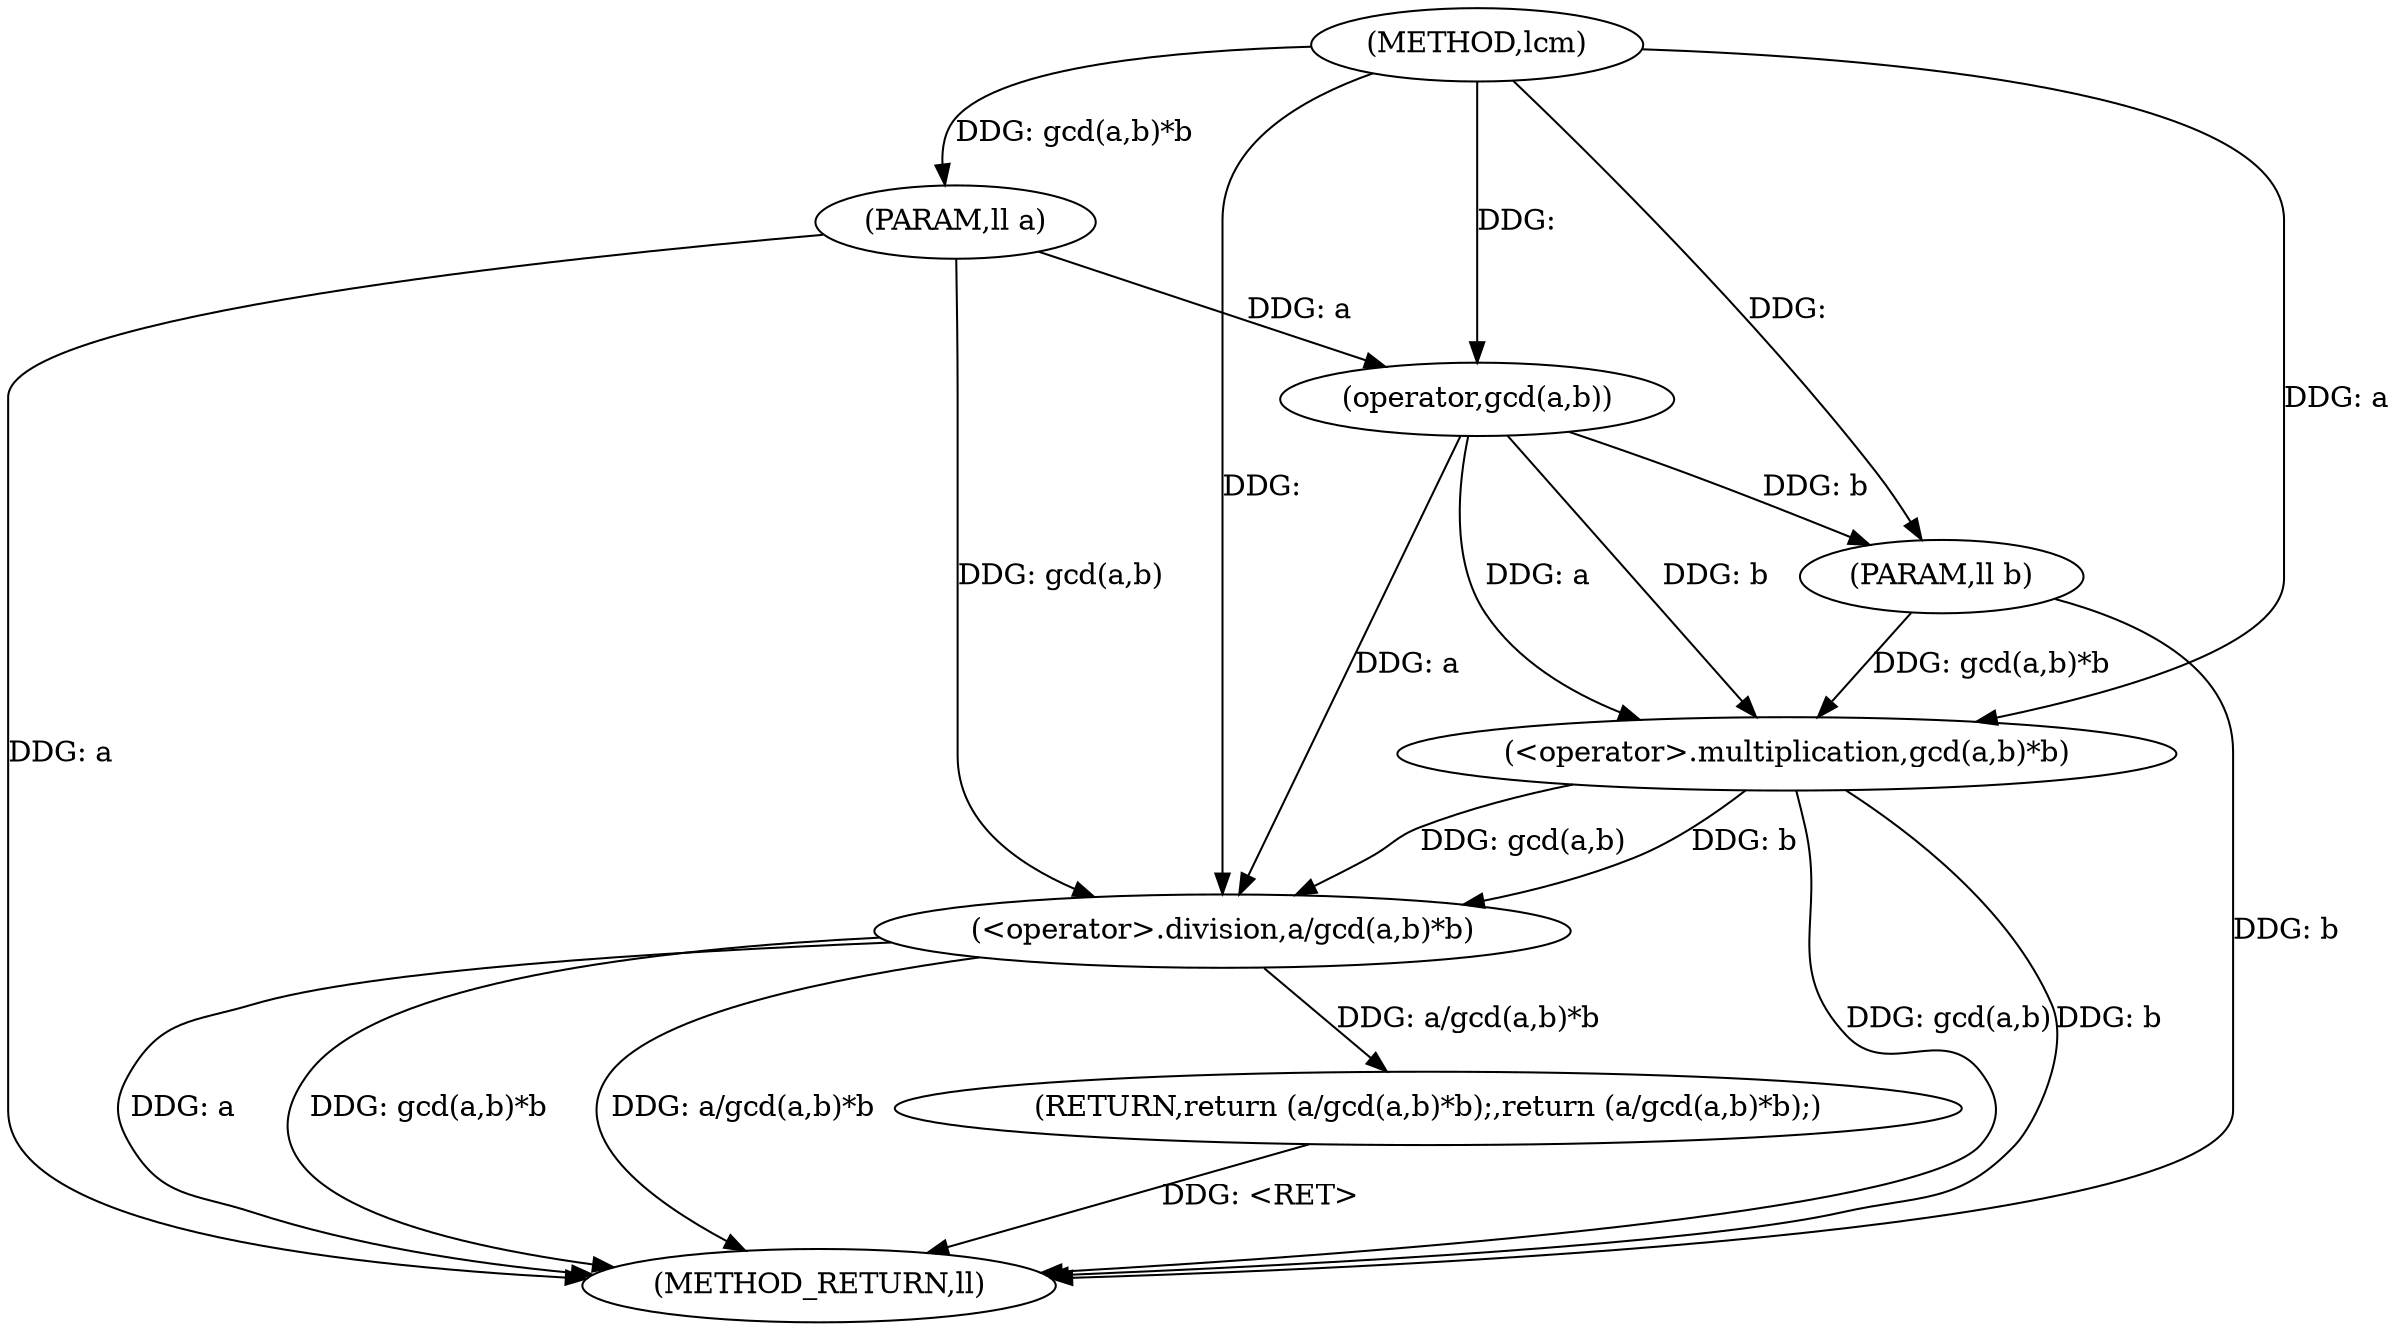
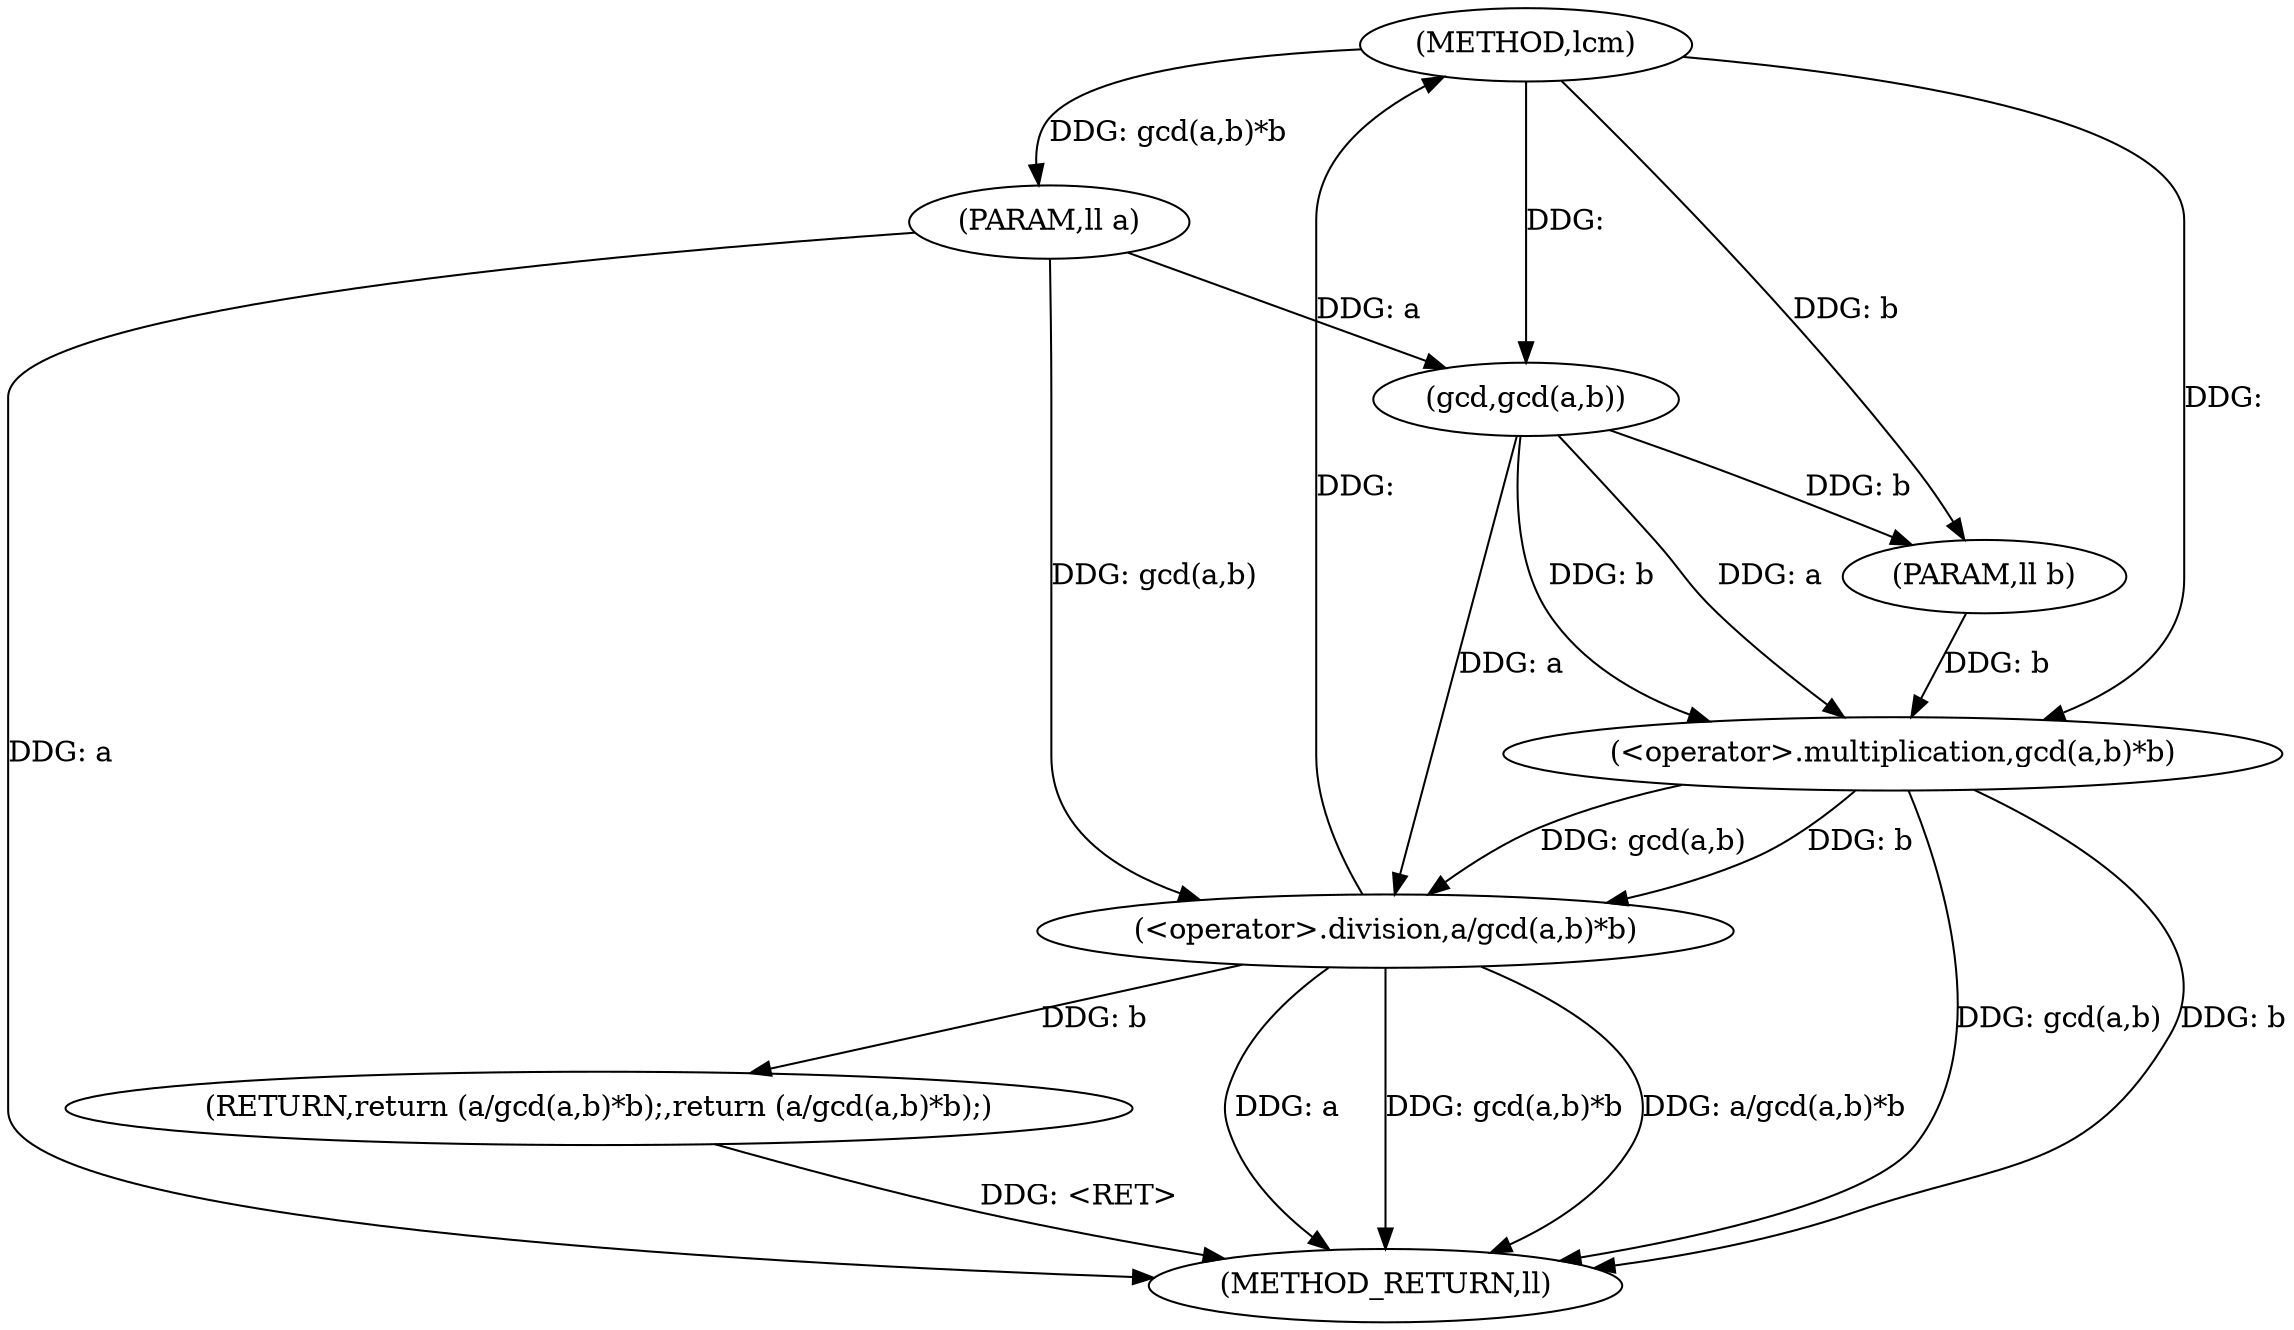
edge "(METHOD,lcm)" -> "(PARAM,ll b)": label "DDG: " -> "DDG: b"
node "(operator,gcd(a,b))": label "(operator,gcd(a,b))" -> "(gcd,gcd(a,b))"
edge "(METHOD,lcm)" -> "(<operator>.multiplication,gcd(a,b)*b)": label "DDG: a" -> "DDG: "
edge "(METHOD,lcm)" -> "(<operator>.division,a/gcd(a,b)*b)": reversed
edge "(PARAM,ll b)" -> "(<operator>.multiplication,gcd(a,b)*b)": label "DDG: gcd(a,b)*b" -> "DDG: b"
edge "(<operator>.division,a/gcd(a,b)*b)" -> "(RETURN,return (a/gcd(a,b)*b);,return (a/gcd(a,b)*b);)": label "DDG: a/gcd(a,b)*b" -> "DDG: b"
edge "(PARAM,ll b)" -> "(METHOD_RETURN,ll)": removed, label "DDG: b"
